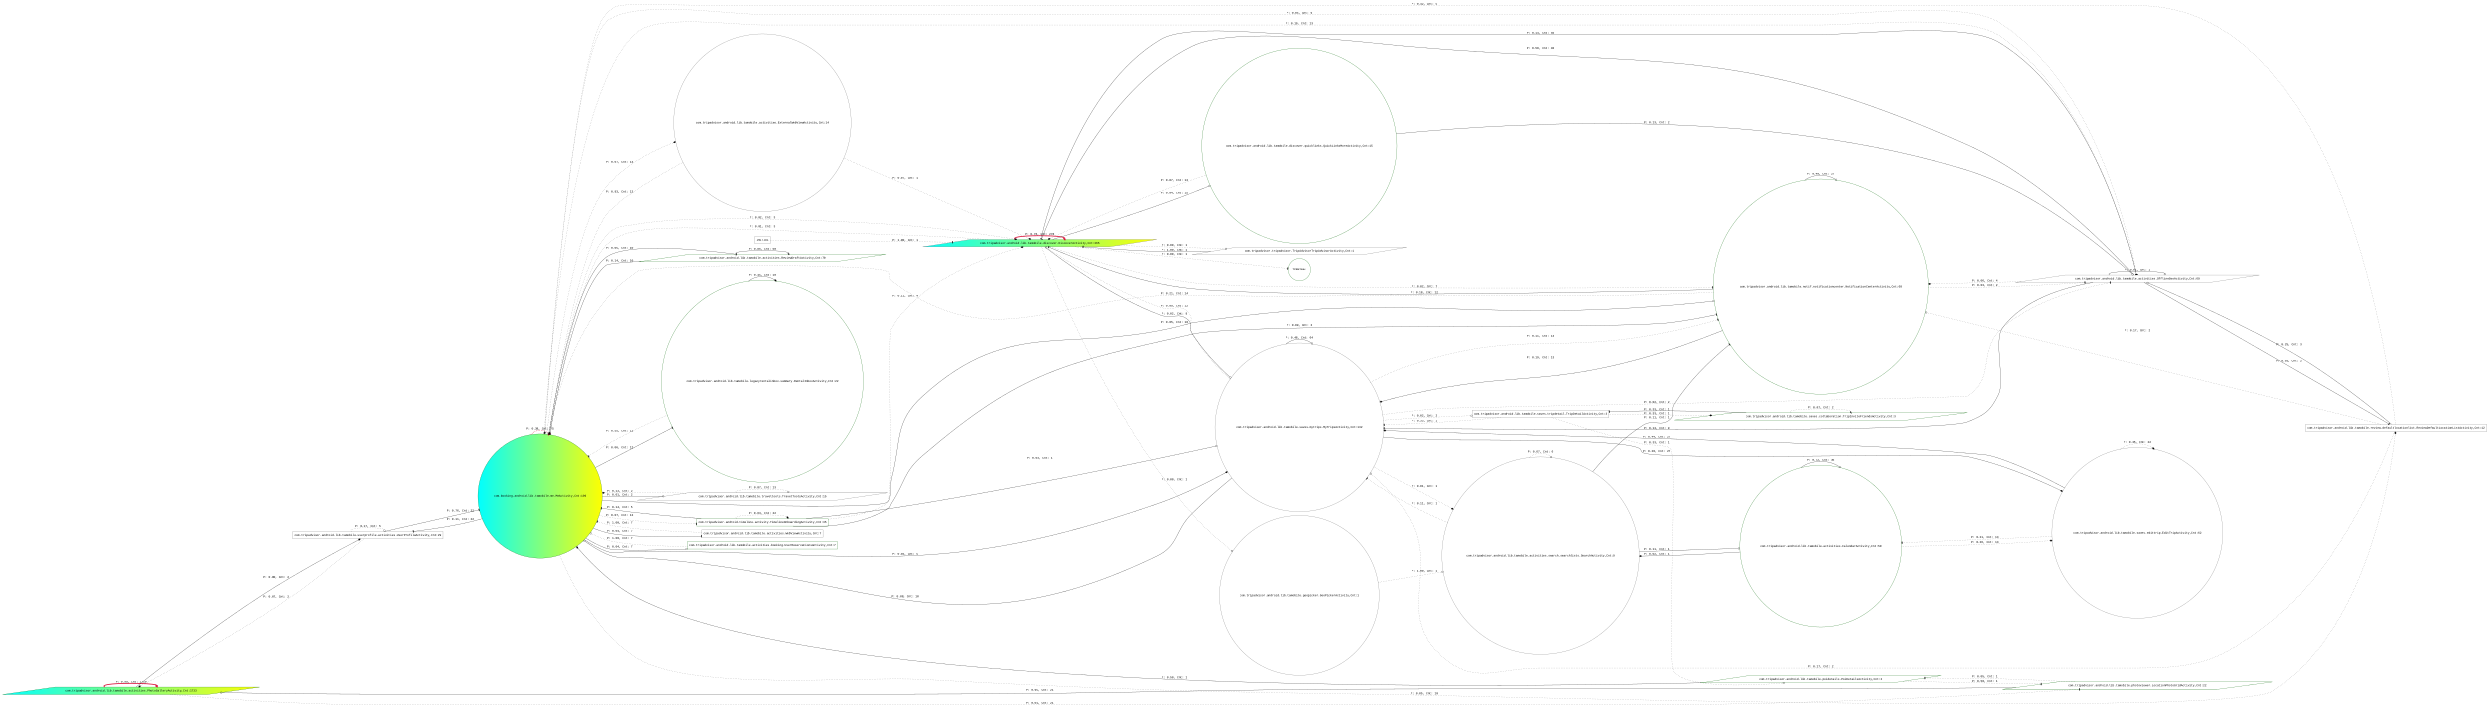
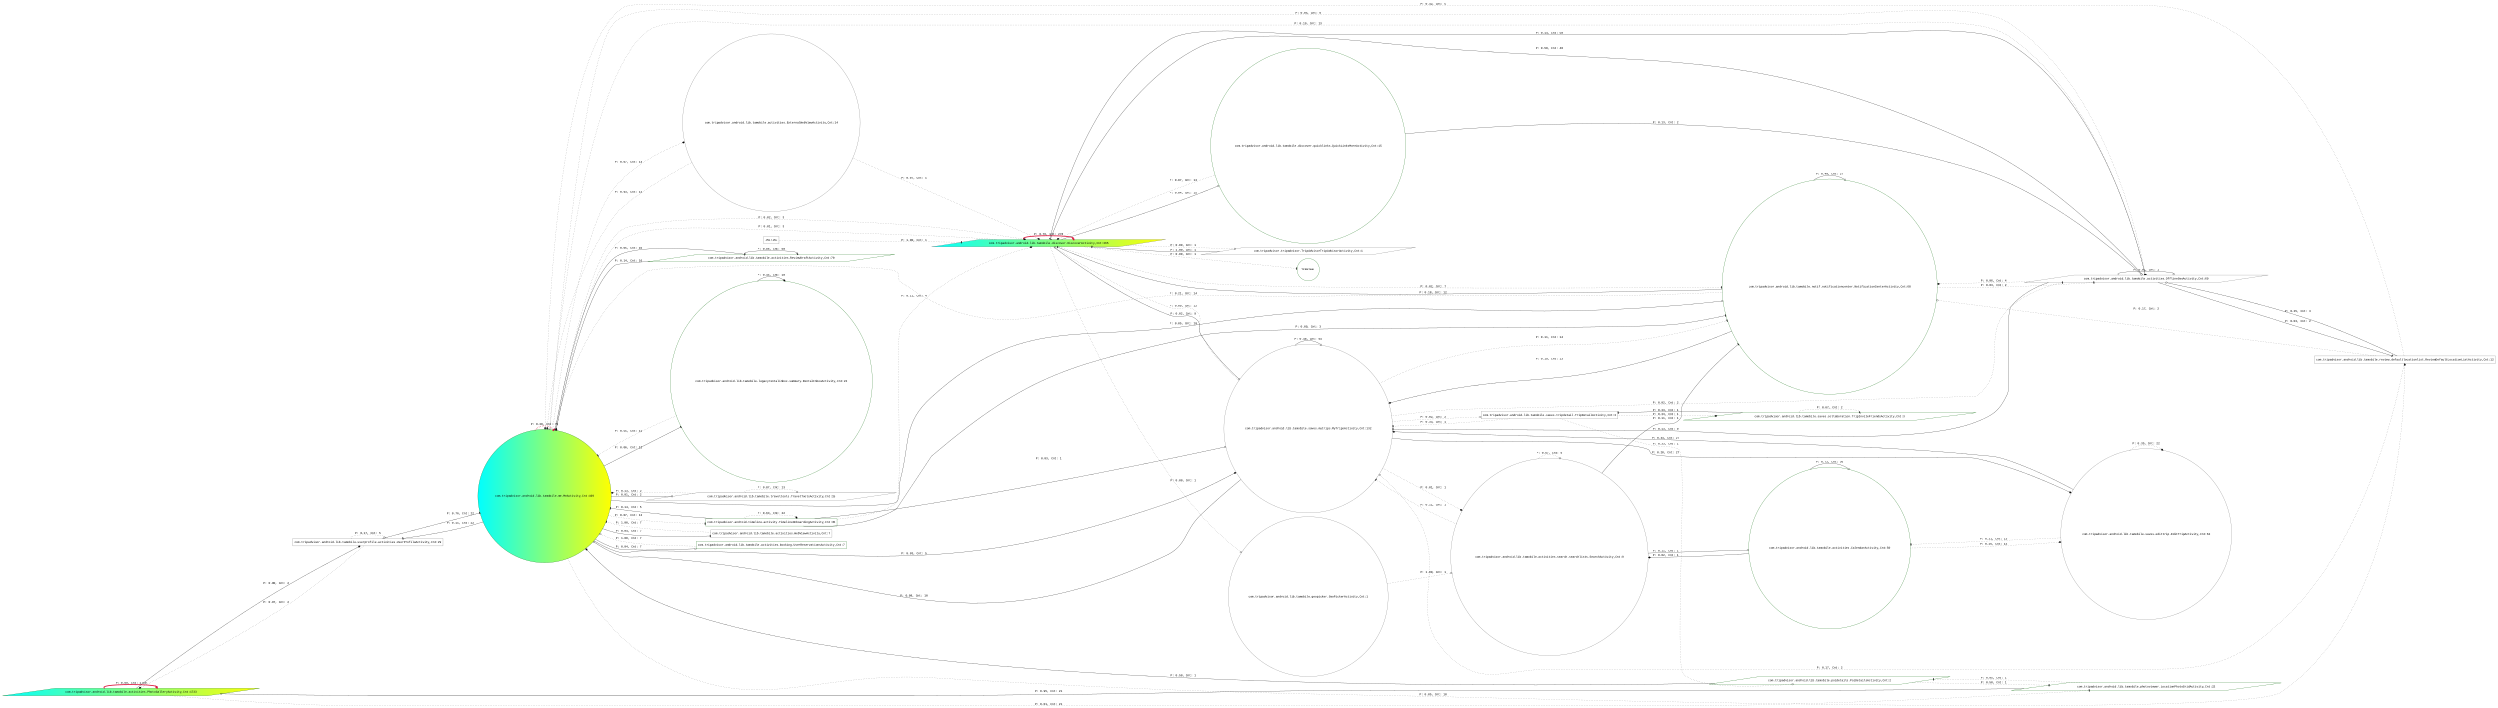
node "com.booking.android.lib.tamobile.me.MeActivity,Cnt:199": label "com.booking.android.lib.tamobile.me.MeActivity,Cnt:199" -> "com.tripadvisor.android.lib.tamobile.me.MeActivity,Cnt:199"
